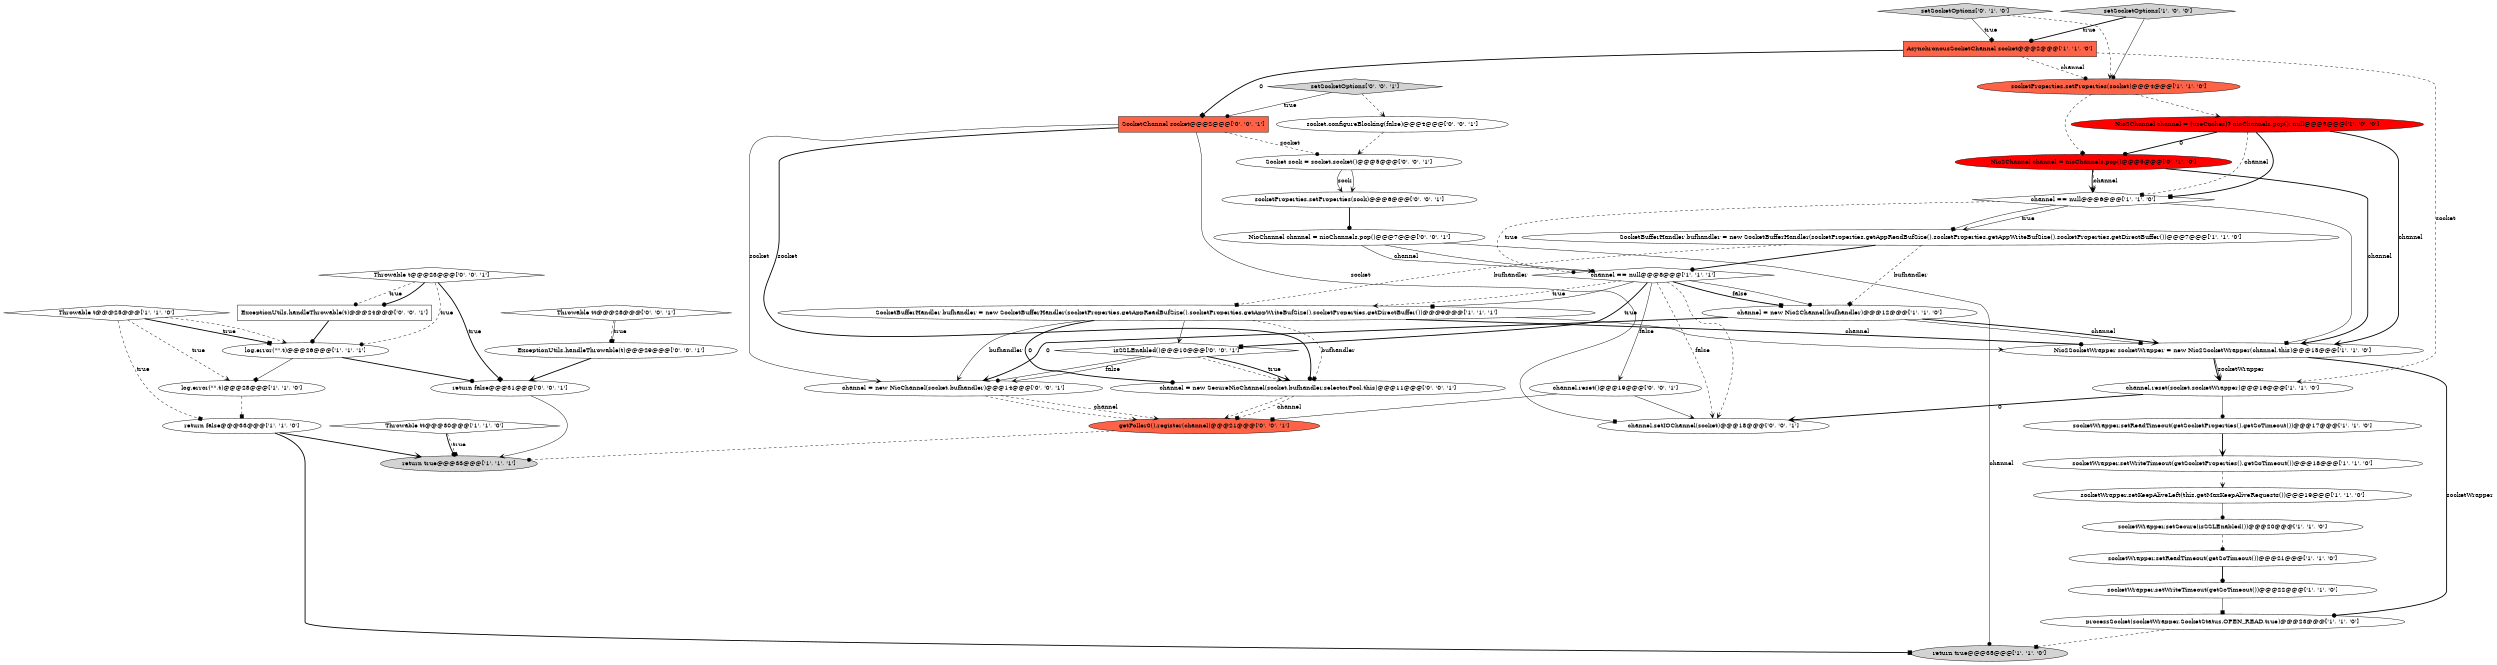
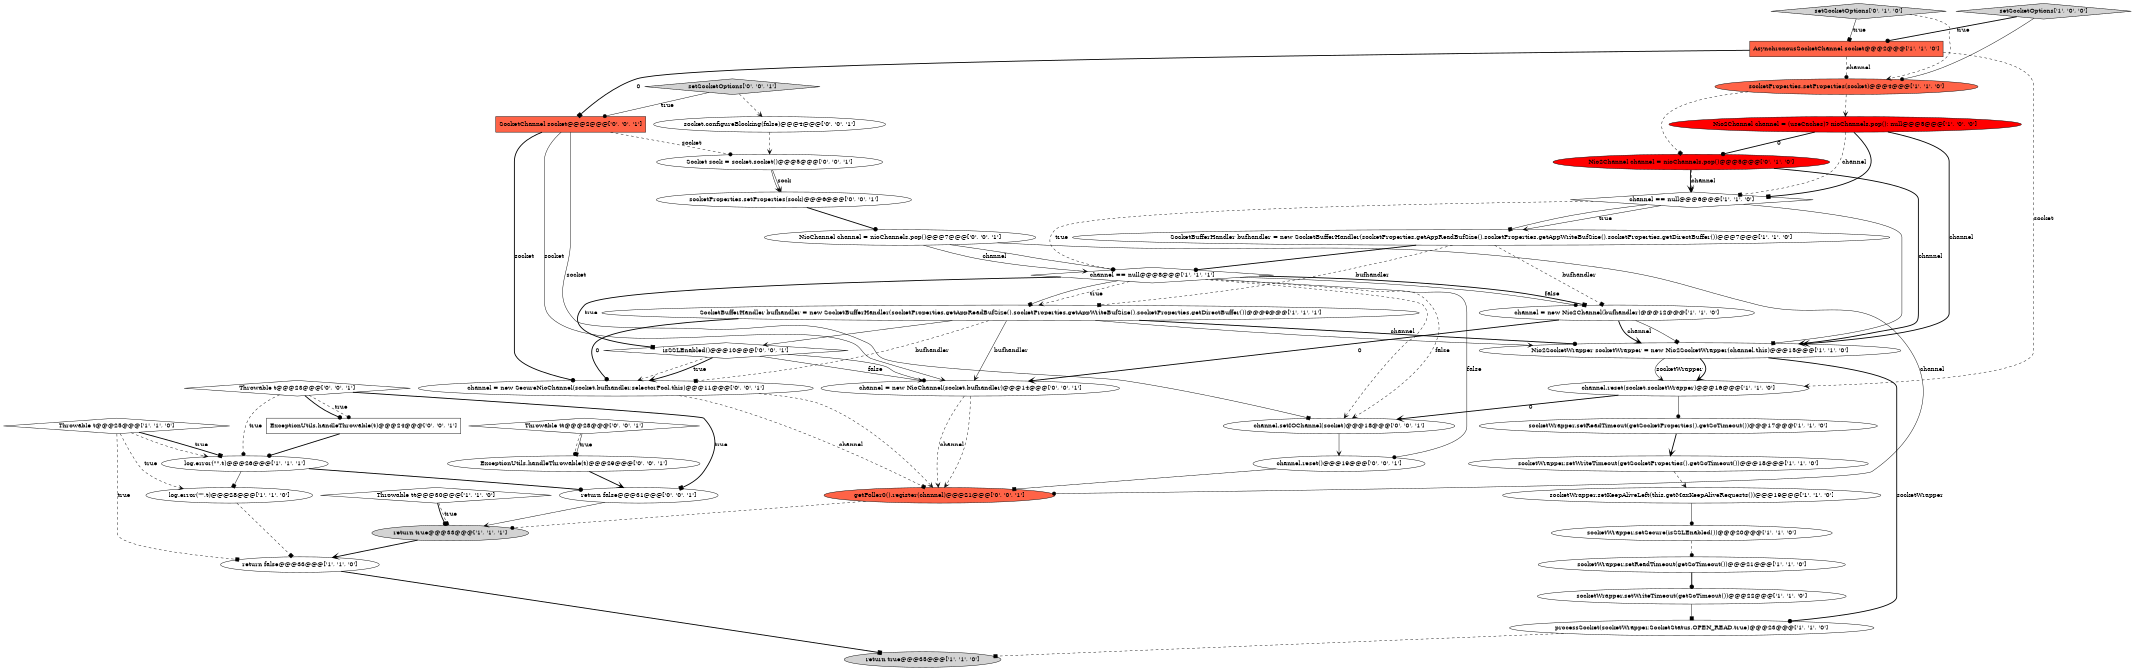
edge "NioChannel channel = nioChannels.pop()@@@7@@@['0', '0', '1']" -> "return true@@@35@@@['1', '1', '0']": now "NioChannel channel = nioChannels.pop()@@@7@@@['0', '0', '1']" -> "getPoller0().register(channel)@@@21@@@['0', '0', '1']"
edge "channel == null@@@8@@@['1', '1', '1']" -> "channel.reset()@@@19@@@['0', '0', '1']": arrowhead vee -> dot
edge "channel.reset()@@@19@@@['0', '0', '1']" -> "channel.setIOChannel(socket)@@@18@@@['0', '0', '1']": reversed
edge "return false@@@33@@@['1', '1', '0']" -> "return true@@@33@@@['1', '1', '1']": reversed
